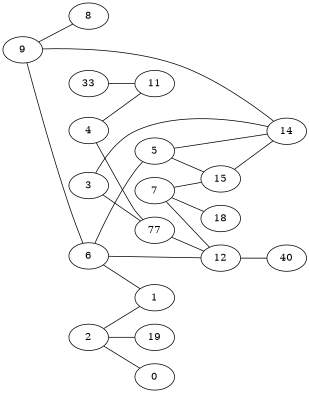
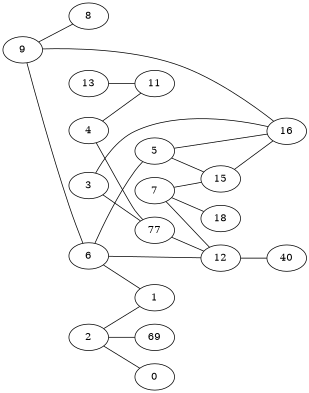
node "33": label "33" -> "13"
node "14": label "14" -> "16"
node "19": label "19" -> "69"
